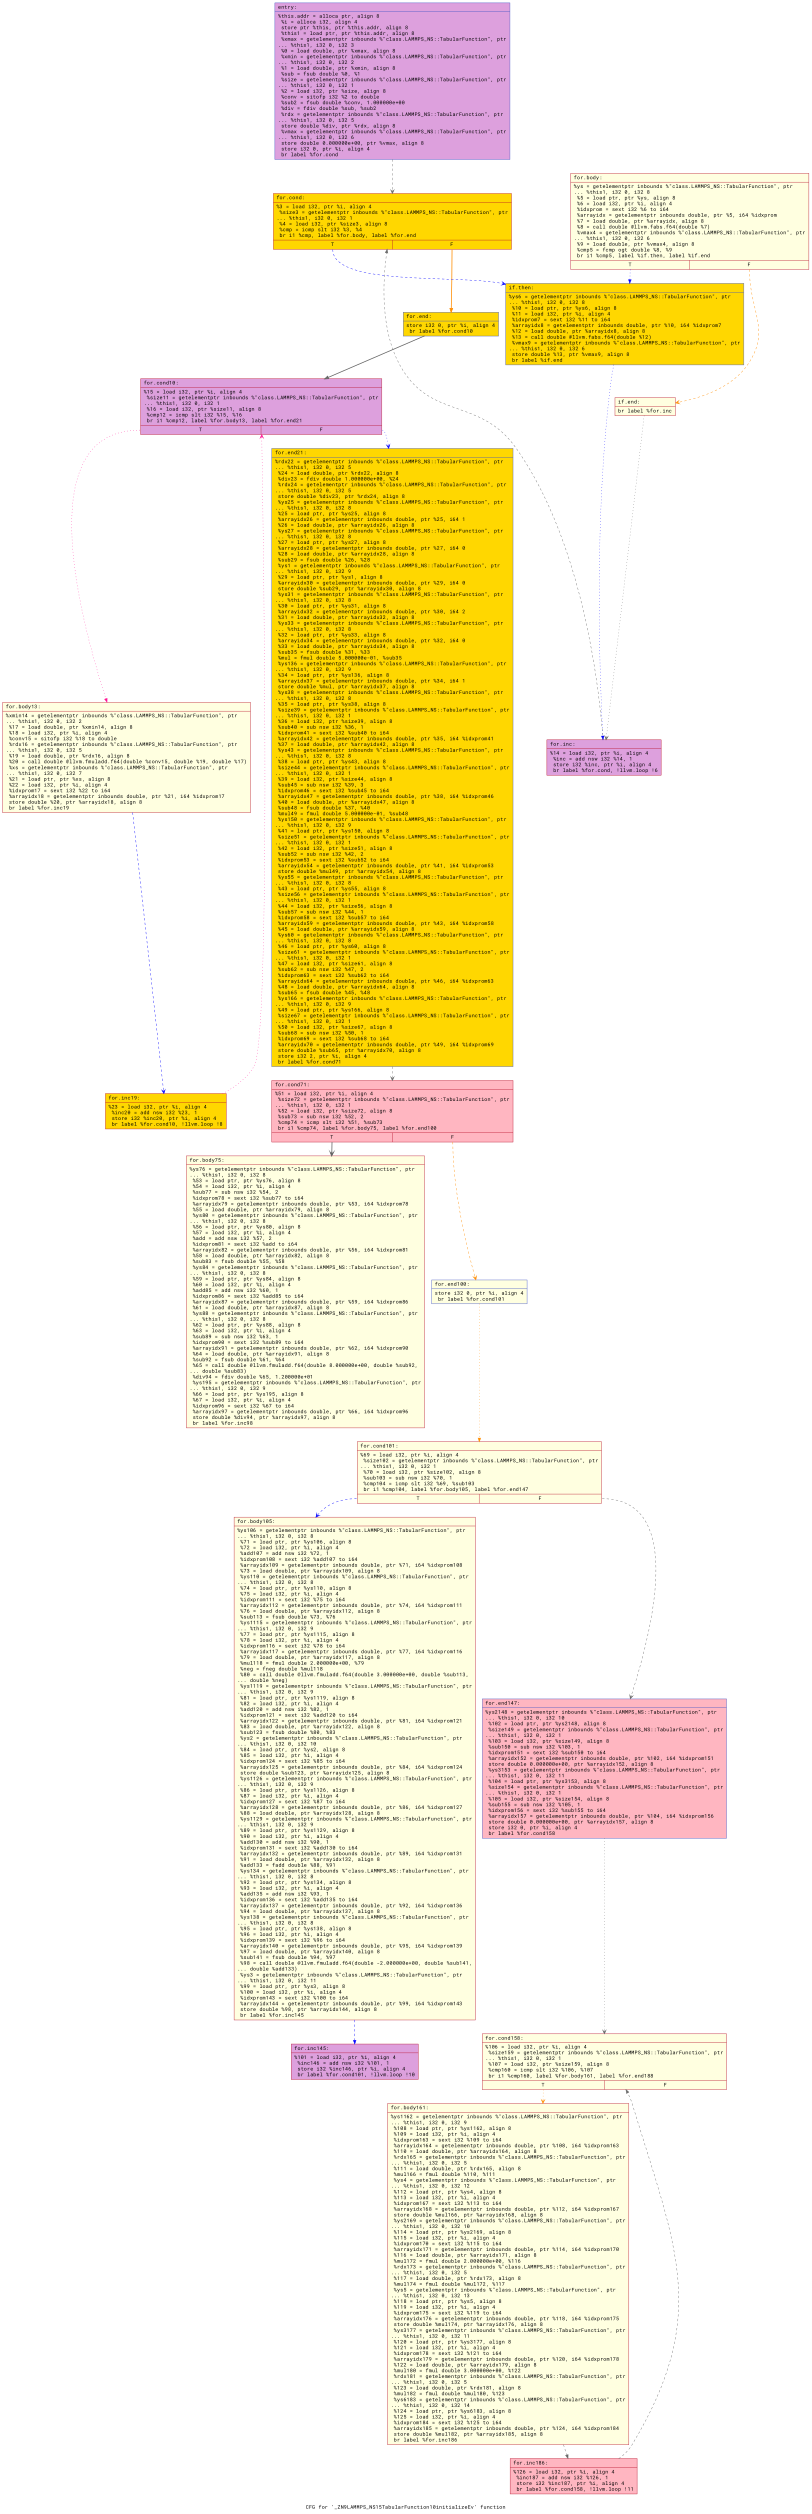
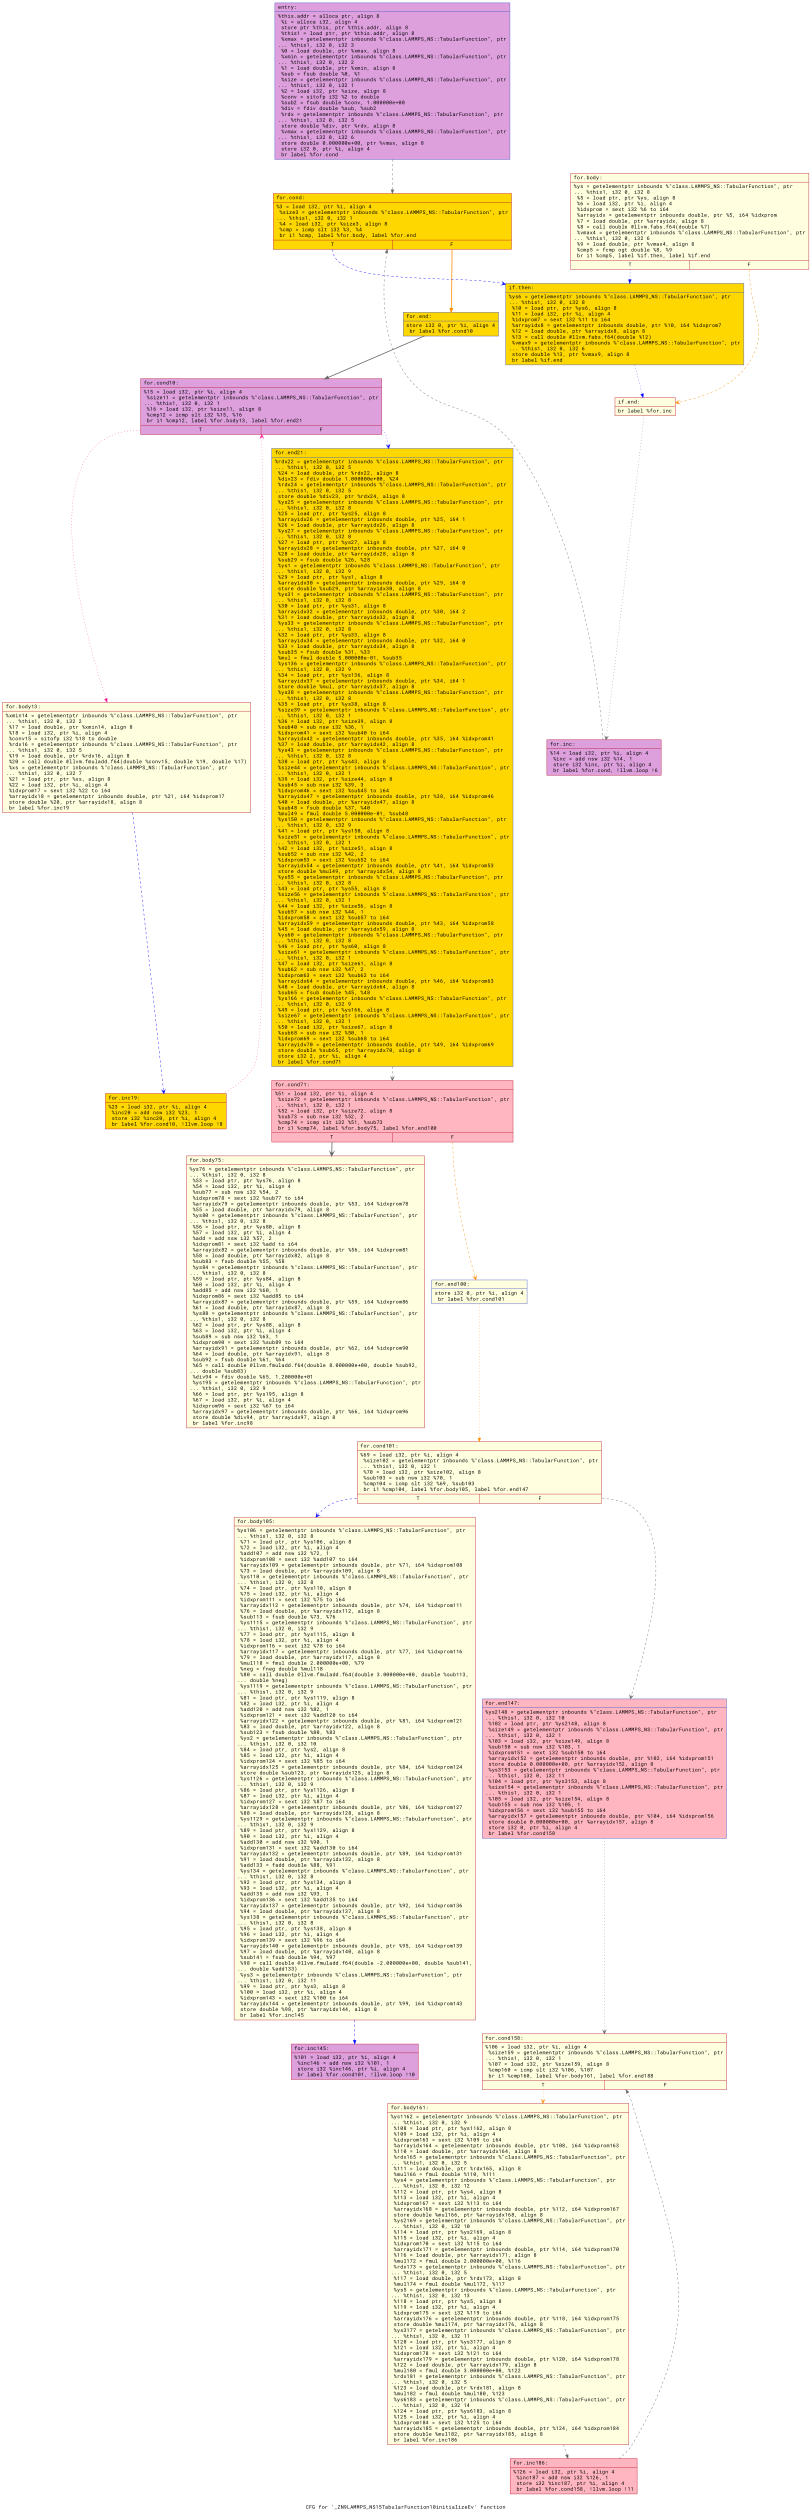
edge "entry:" -> "for.cond:": arrowhead vee -> normal
edge "if.then:" -> "for.inc:": now "if.then:" -> "if.end:"
